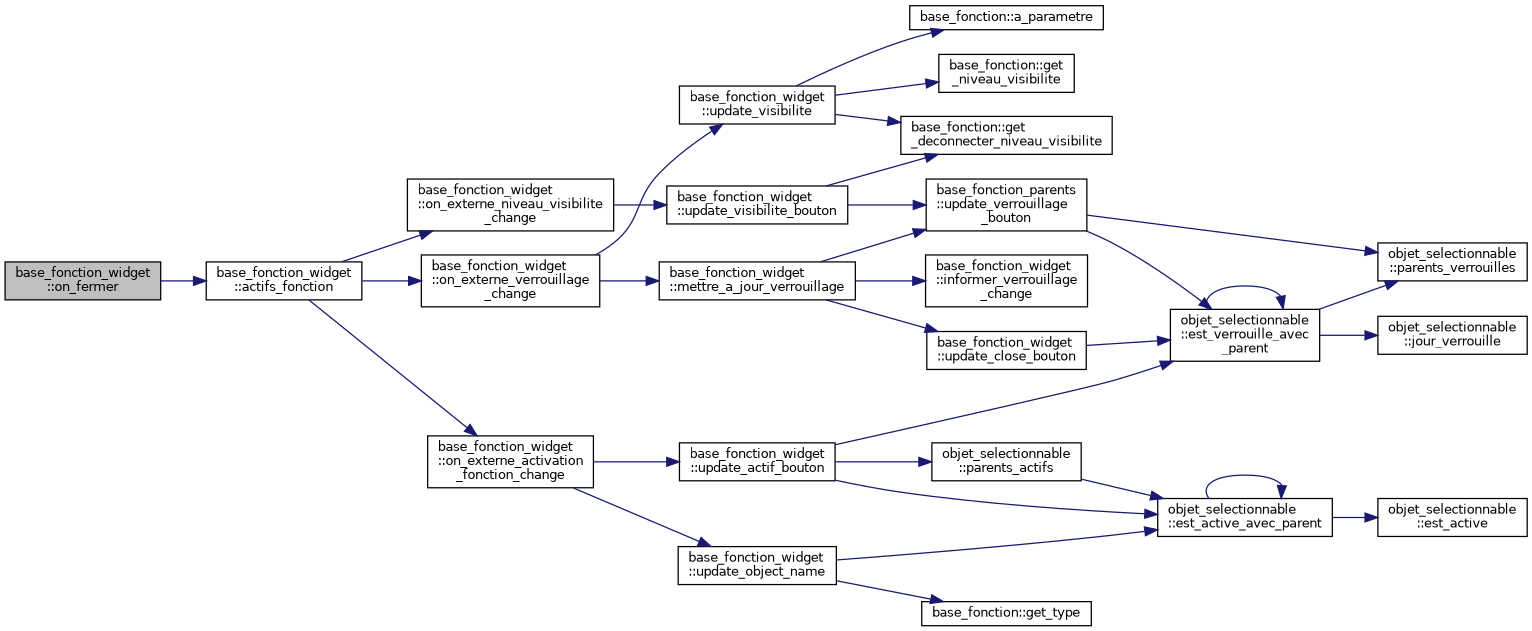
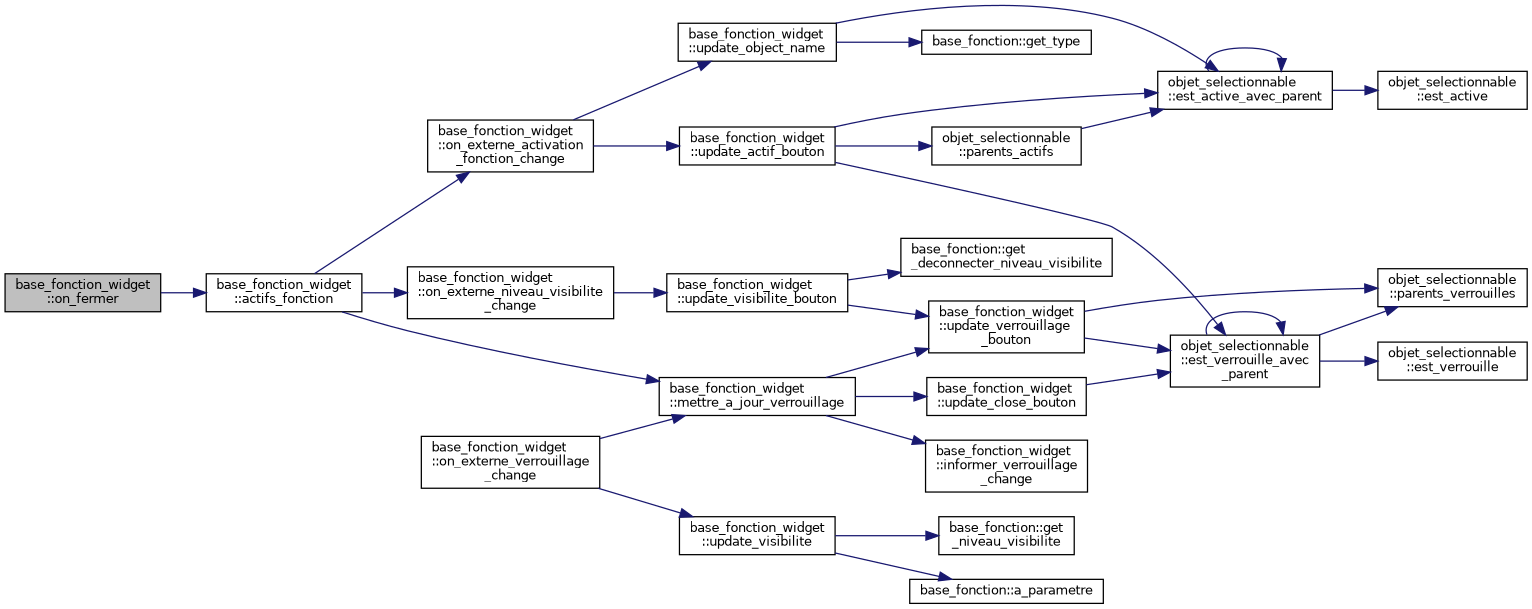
edge "base_fonction_widget ::update_visibilite" -> "base_fonction::get _deconnecter_niveau_visibilite": removed
node "base_fonction_parents ::update_verrouillage _bouton": label "base_fonction_parents ::update_verrouillage _bouton" -> "base_fonction_widget ::update_verrouillage _bouton"
edge "base_fonction_widget ::actifs_fonction" -> "base_fonction_widget ::on_externe_verrouillage _change": now "base_fonction_widget ::actifs_fonction" -> "base_fonction_widget ::mettre_a_jour_verrouillage"
node "objet_selectionnable ::jour_verrouille": label "objet_selectionnable ::jour_verrouille" -> "objet_selectionnable ::est_verrouille"
